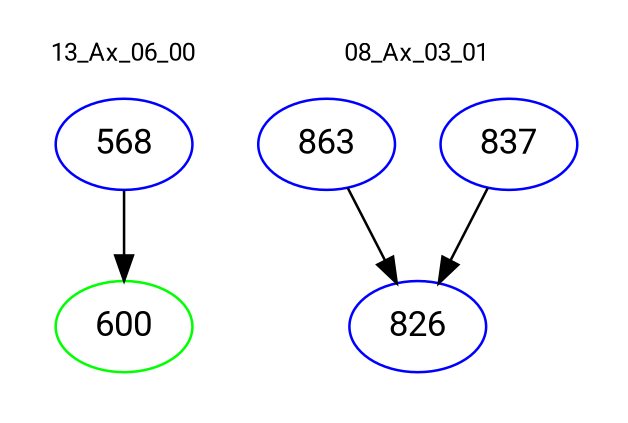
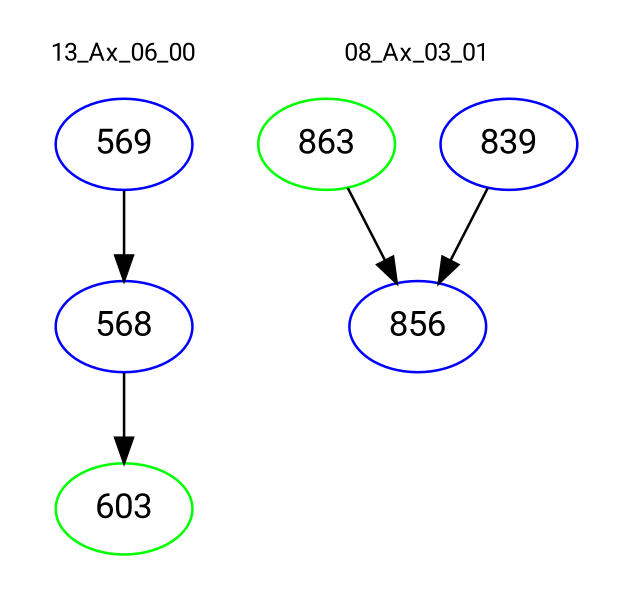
node "569": added
node "863": color blue -> green
node "837": label "837" -> "839"
node "600": label "600" -> "603"
node "826": label "826" -> "856"
